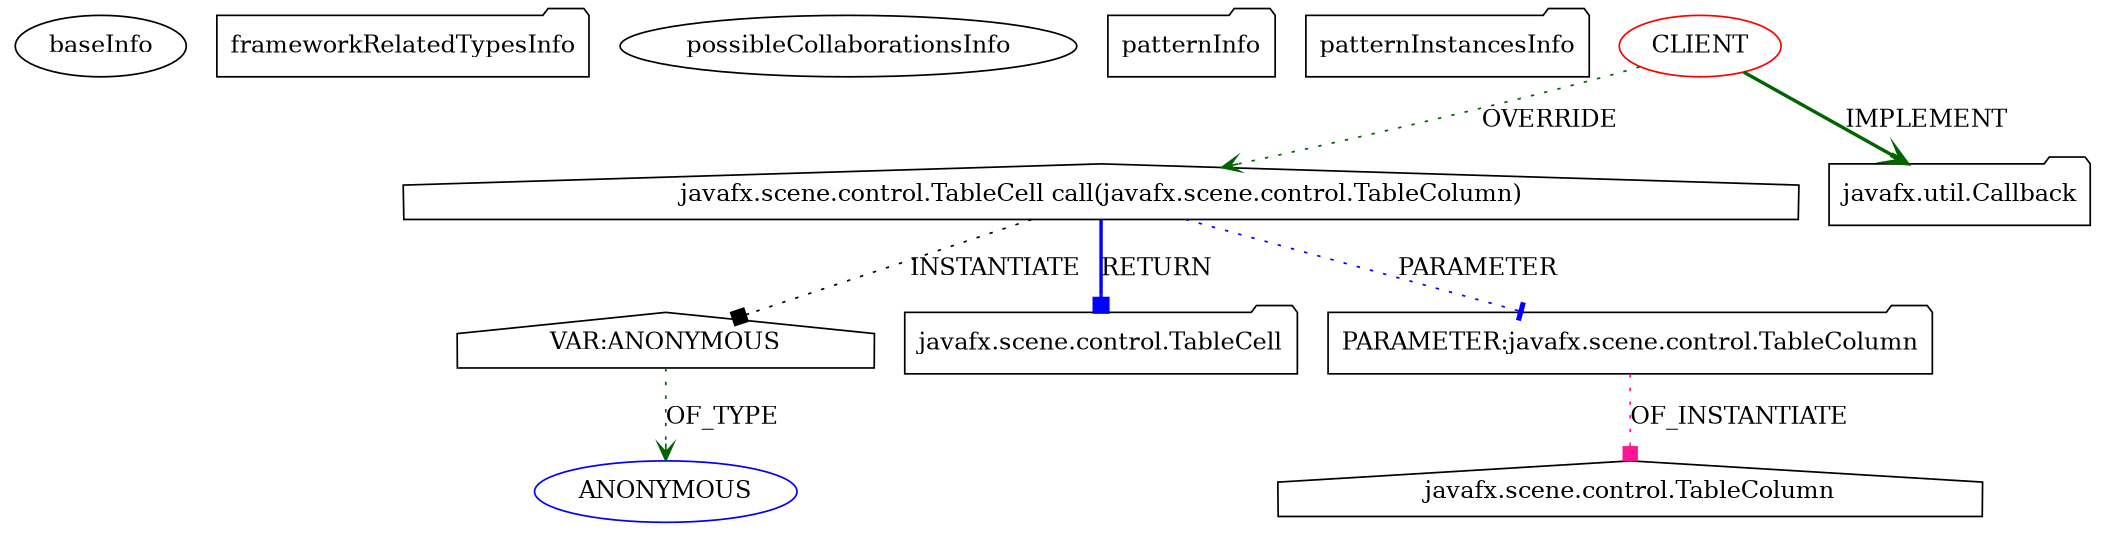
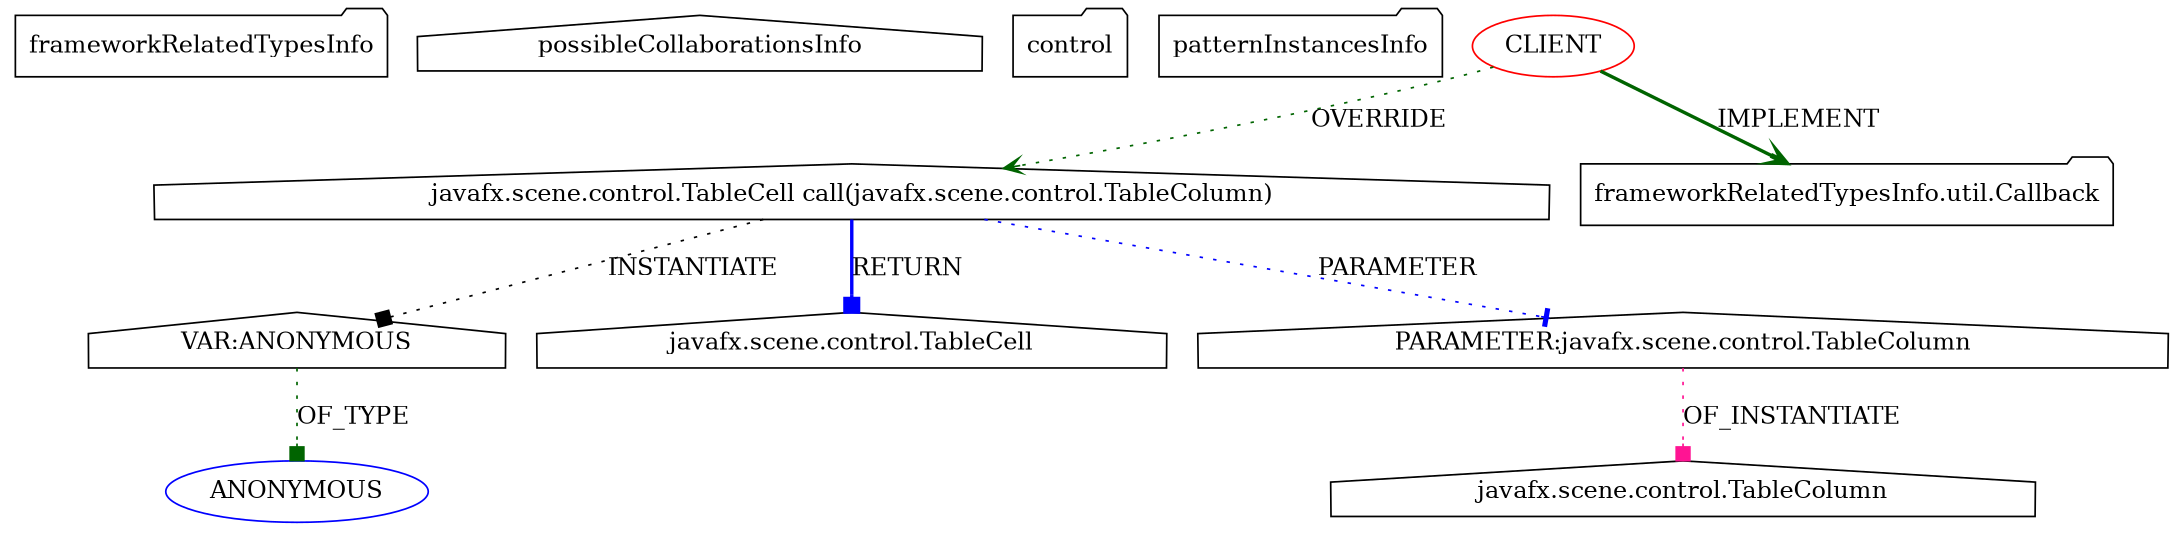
node "baseInfo": removed
node "possibleCollaborationsInfo": shape ellipse -> house
node "patternInfo": label "patternInfo" -> "control"
node "javafx.util.Callback": label "javafx.util.Callback" -> "frameworkRelatedTypesInfo.util.Callback"
node "javafx.scene.control.TableCell": shape folder -> house
node "PARAMETER:javafx.scene.control.TableColumn": shape folder -> house
edge "VAR:ANONYMOUS" -> "ANONYMOUS": arrowhead vee -> box
